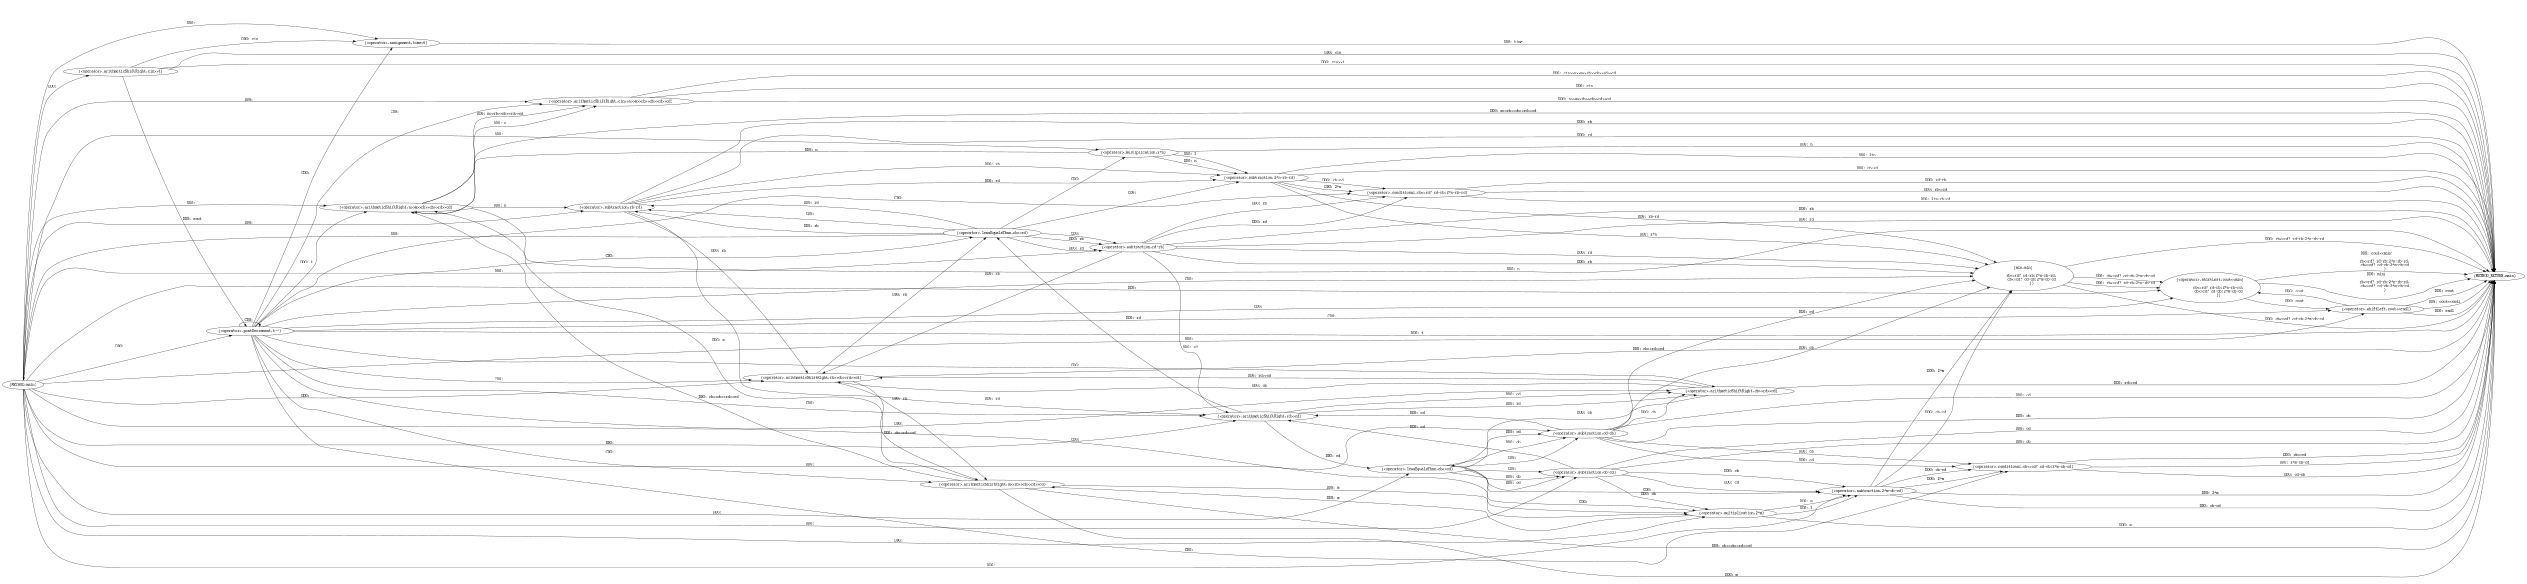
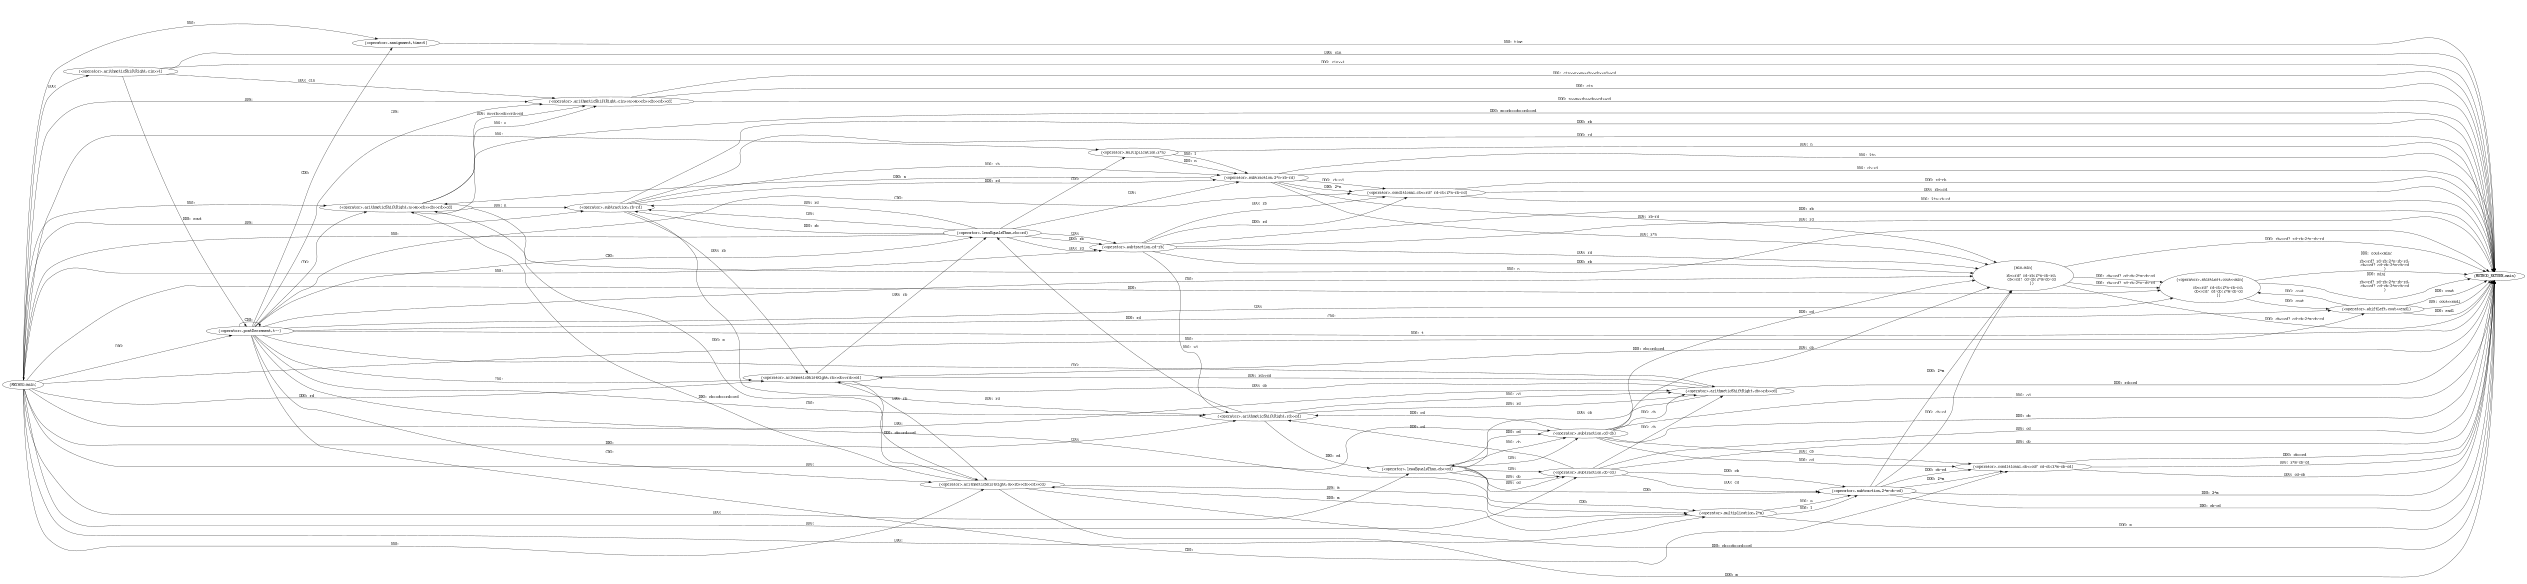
edge "(<operator>.arithmeticShiftRight,cin>>t)" -> "(<operator>.assignment,time=6)": now "(<operator>.arithmeticShiftRight,cin>>t)" -> "(<operator>.arithmeticShiftRight,cin>>n>>m>>rb>>cb>>rd>>cd)"
edge "(<operator>.multiplication,2*n)" -> "(<operator>.arithmeticShiftRight,n>>m>>rb>>cb>>rd>>cd)": now "(<operator>.subtraction,2*n-rb-rd)" -> "(<operator>.arithmeticShiftRight,n>>m>>rb>>cb>>rd>>cd)"
edge "(<operator>.postDecrement,t--)" -> "(<operator>.arithmeticShiftRight,n>>m>>rb>>cb>>rd>>cd)": label "DDG: t" -> "CDG: "
edge "(<operator>.subtraction,rd-rb)" -> "(<operator>.arithmeticShiftRight,rb>>cb>>rd>>cd)": removed, label "DDG: rb"
edge "(METHOD,main)" -> "(<operator>.arithmeticShiftRight,rb>>cb>>rd>>cd)": label "DDG: " -> "DDG: rd"
edge "(<operator>.subtraction,cb-cd)" -> "(<operator>.multiplication,2*m)": now "(<operator>.subtraction,cb-cd)" -> "(<operator>.arithmeticShiftRight,cb>>rd>>cd)"
edge "(METHOD,main)" -> "(<operator>.subtraction,2*m-cb-cd)": now "(METHOD,main)" -> "(<operator>.arithmeticShiftRight,m>>rb>>cb>>rd>>cd)"
